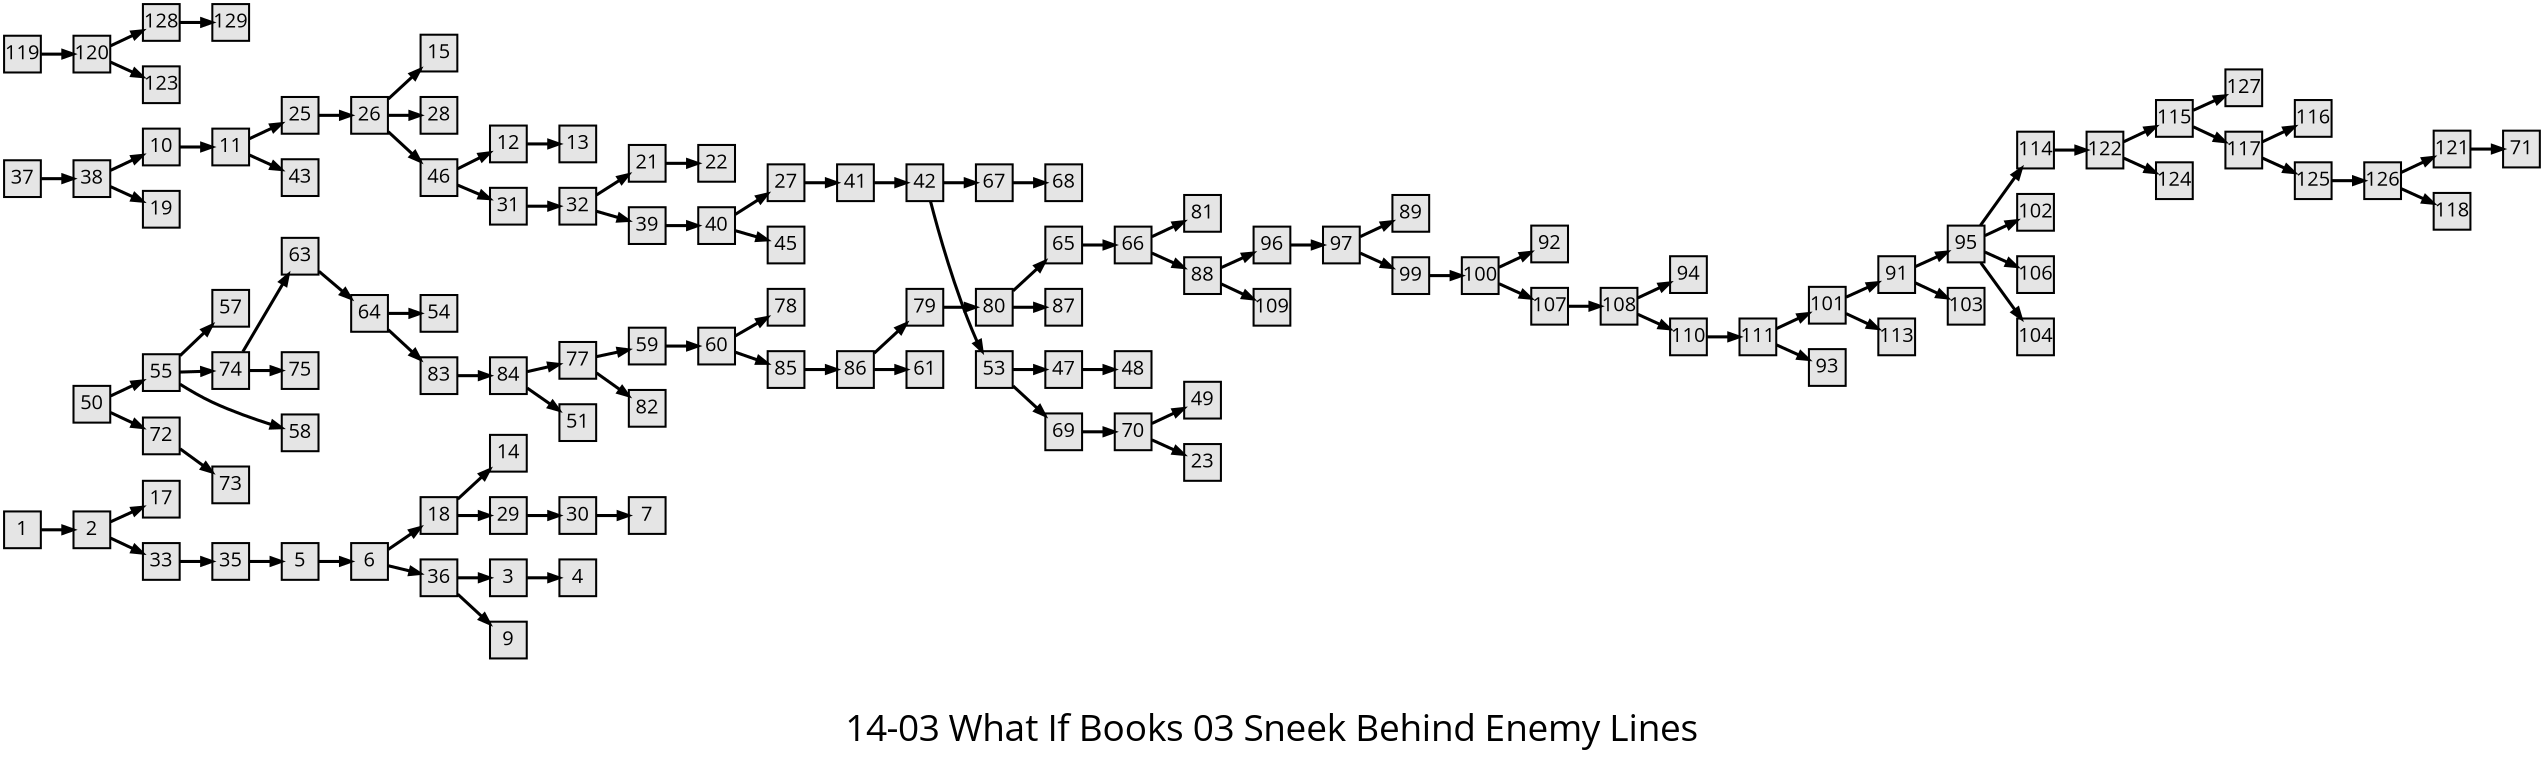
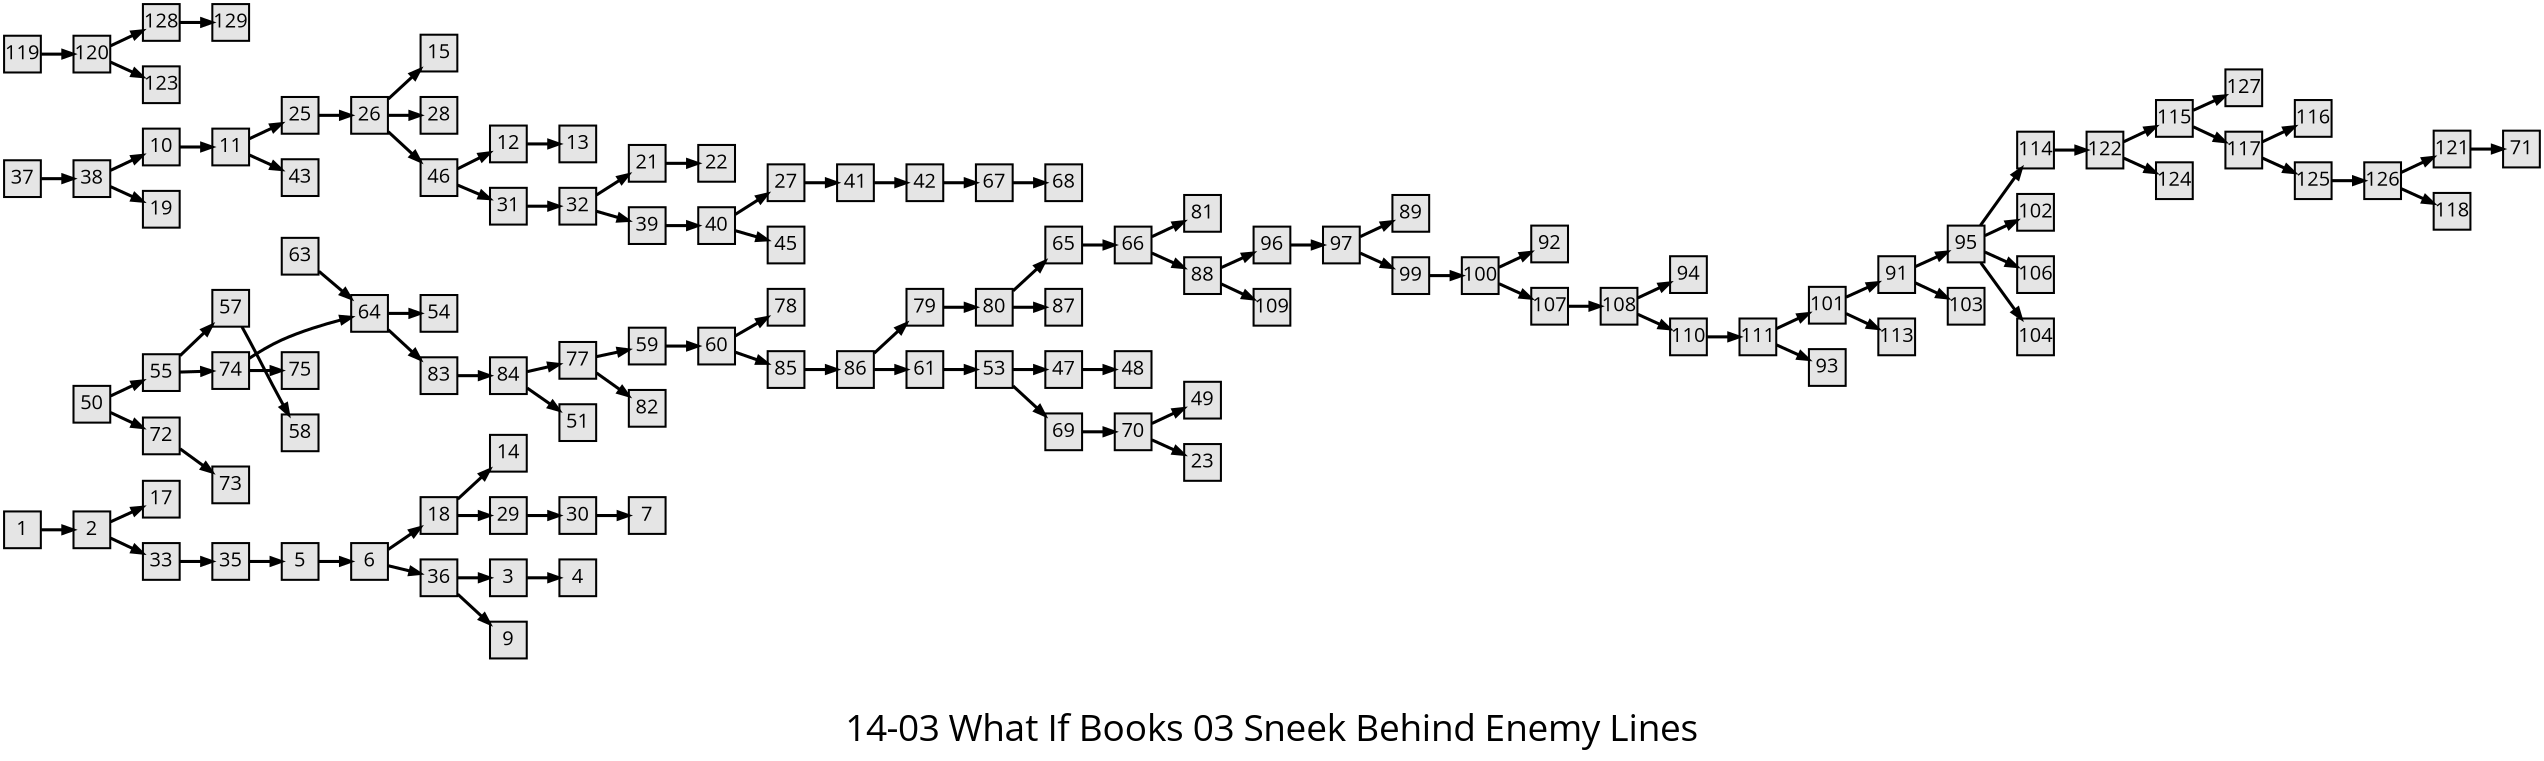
edge "42" -> "53": now "61" -> "53"
edge "74" -> "63": now "74" -> "64"
edge "55" -> "58": now "57" -> "58"
